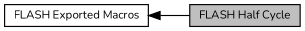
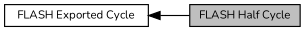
node "FLASH Exported Macros": label "FLASH Exported Macros" -> "FLASH Exported Cycle"
